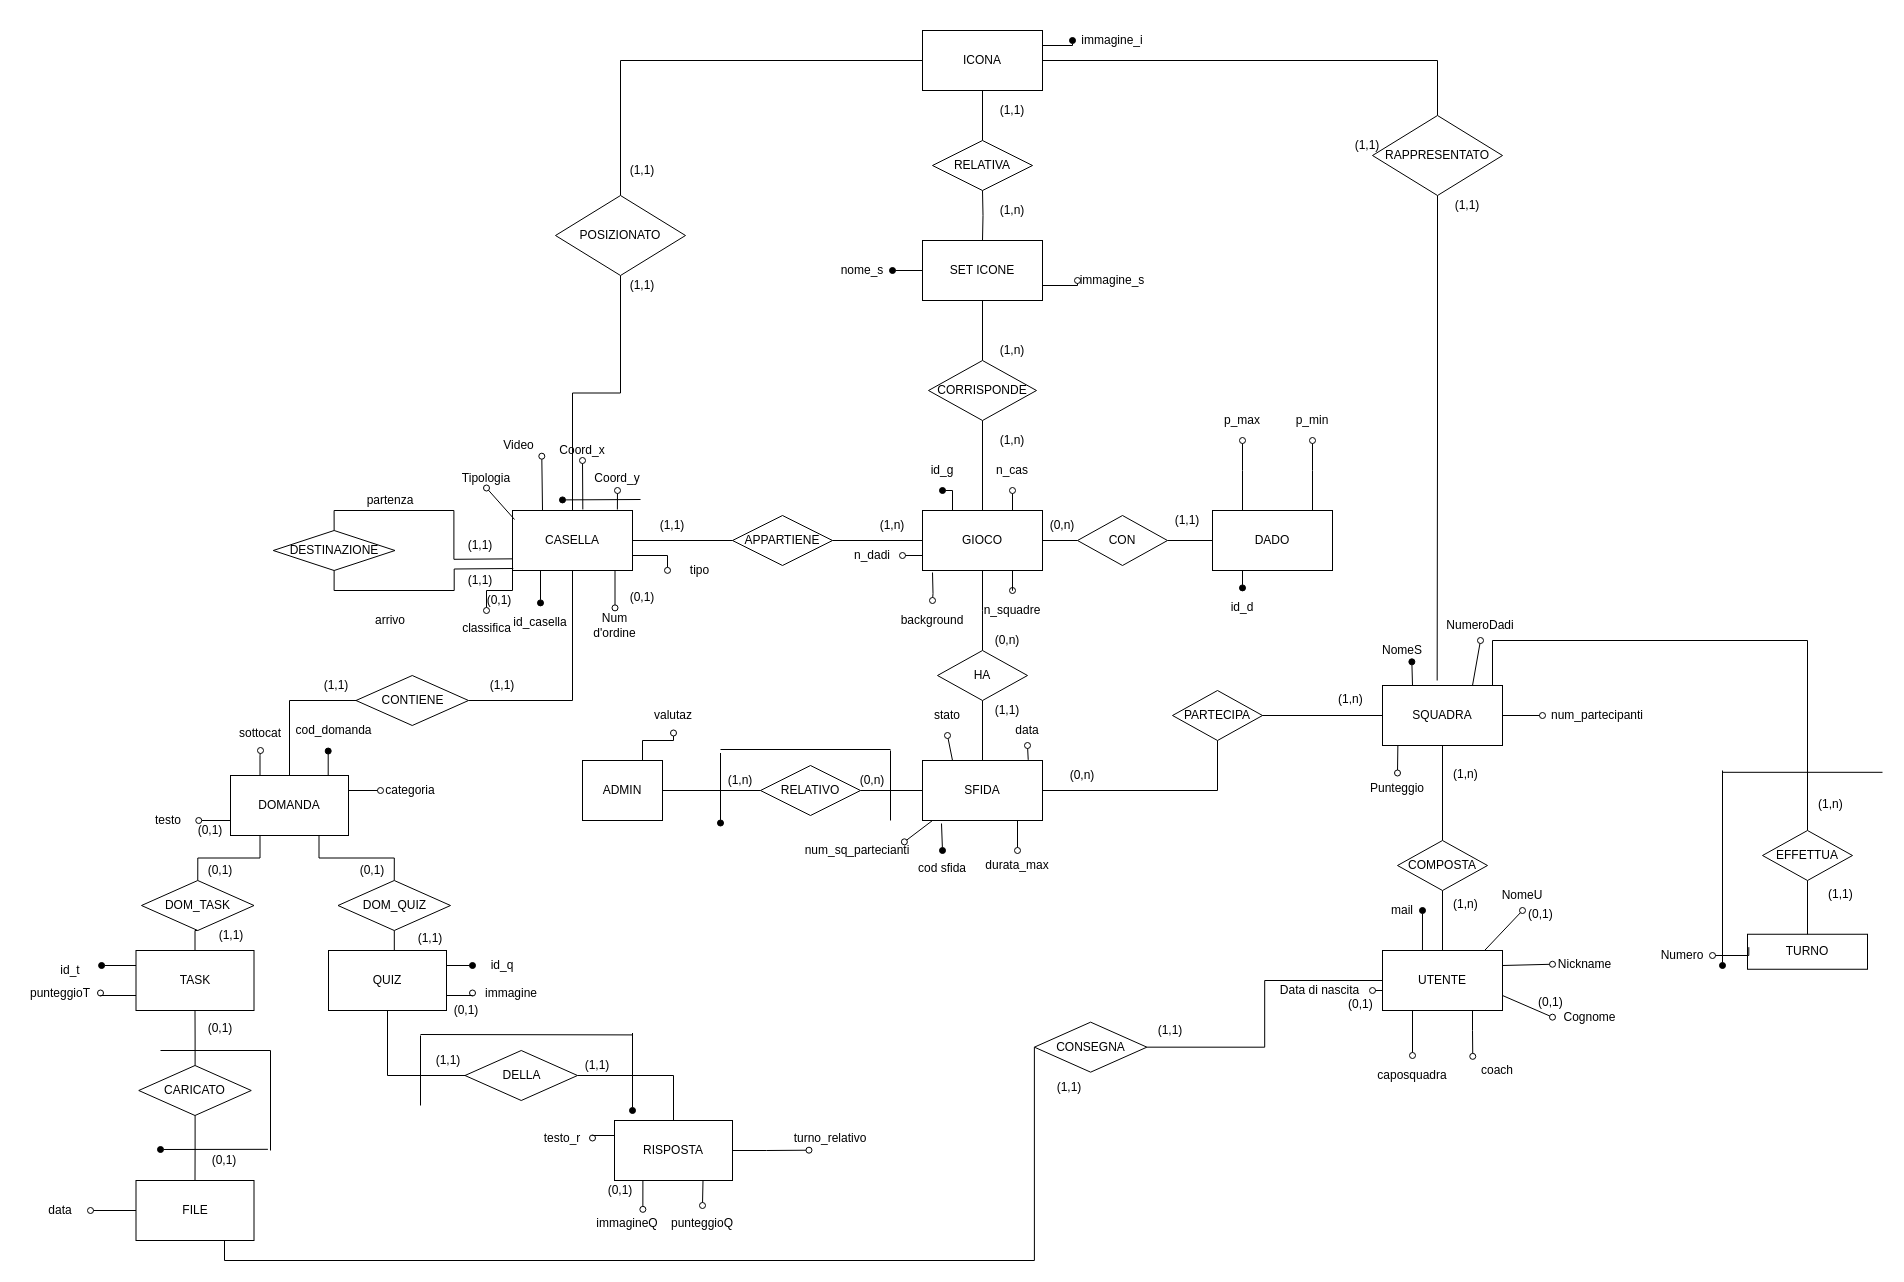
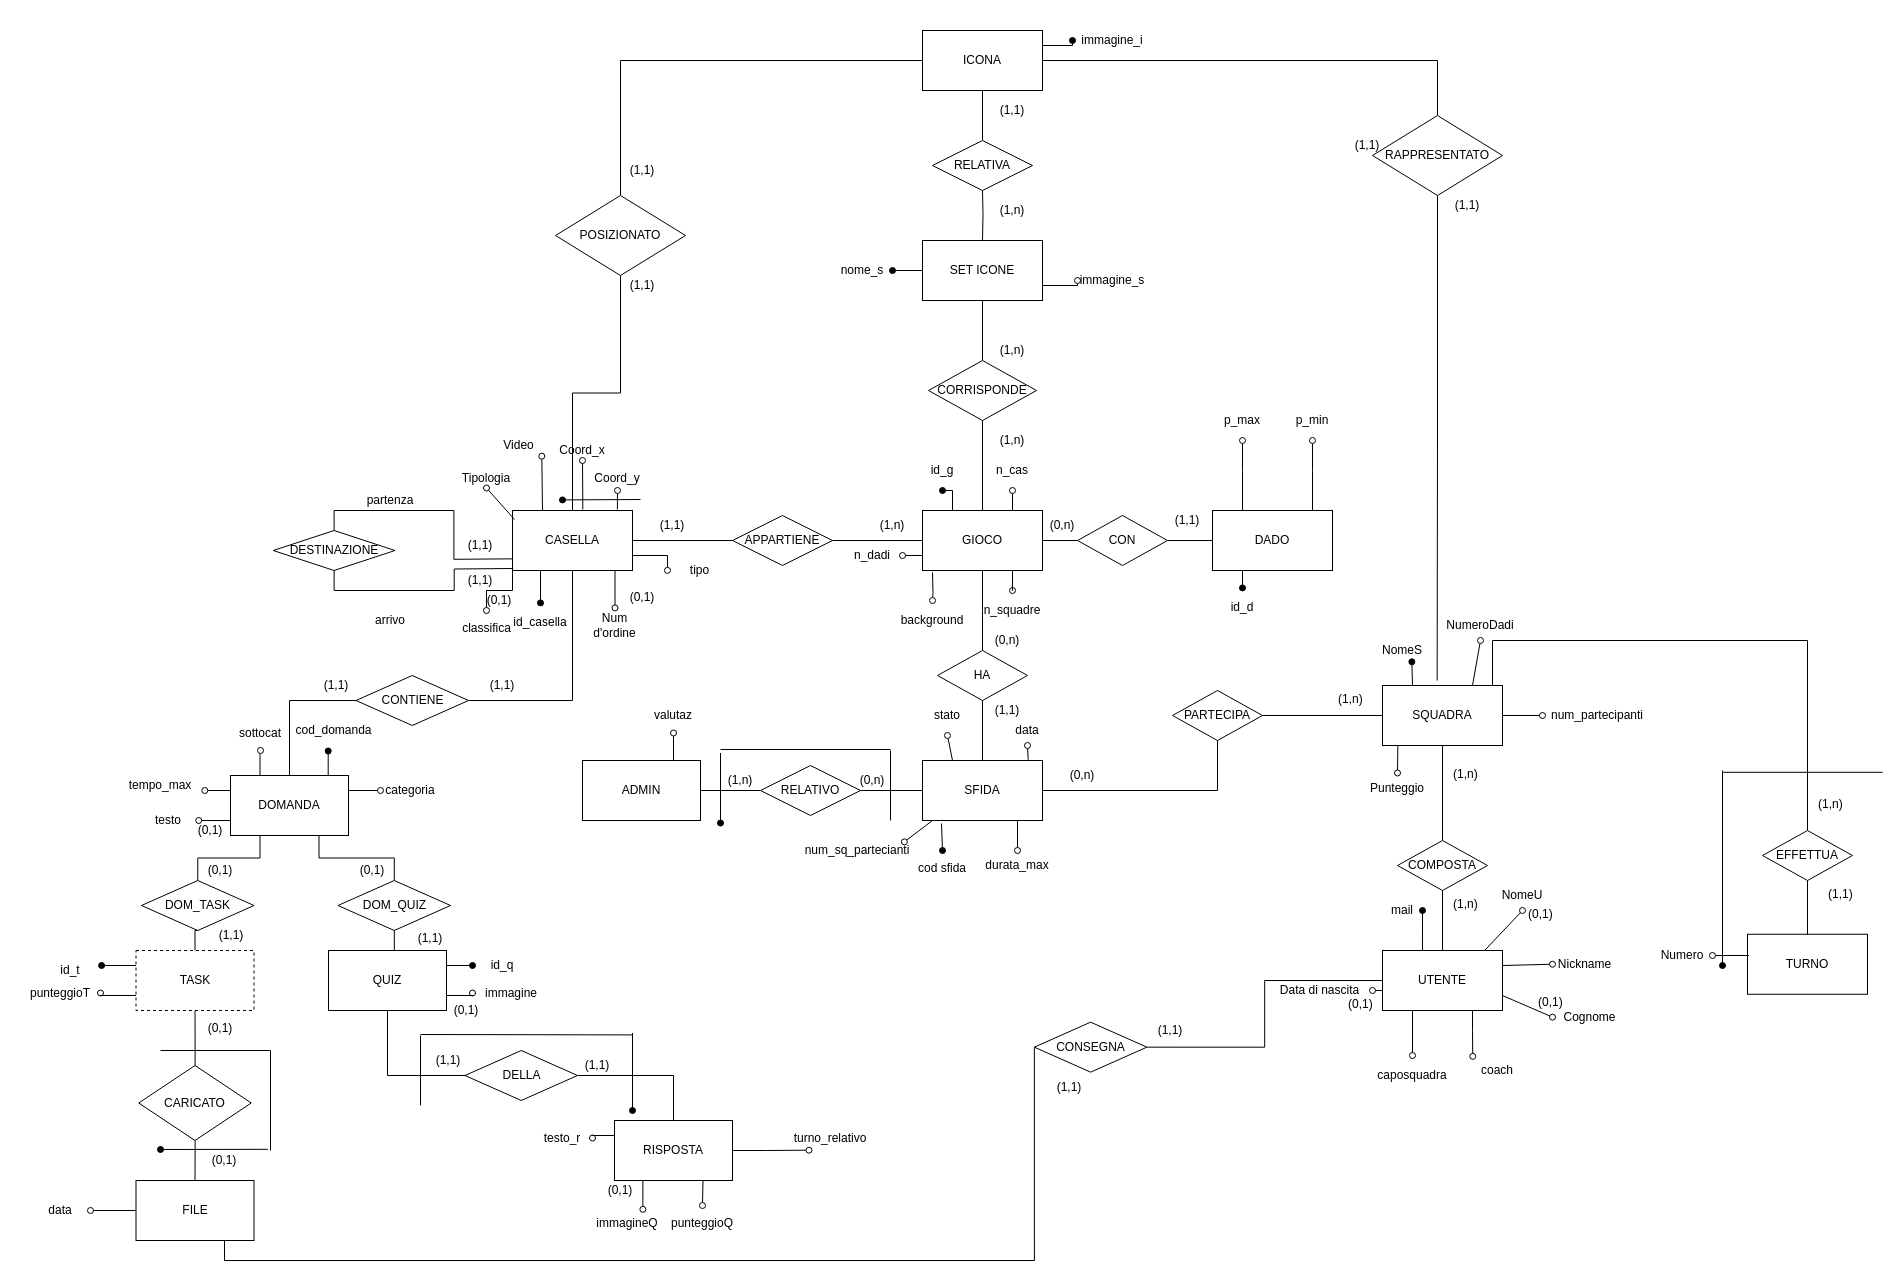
node "tempo_max": added
edge "DOMANDA" -> "tempo_max": added
node "ADMIN": size 80x60 -> 118x60
node "TURNO": size 120x35 -> 120x60
node "TASK": style solid -> dashed
node "CARICATO": size 113x50 -> 113x75
